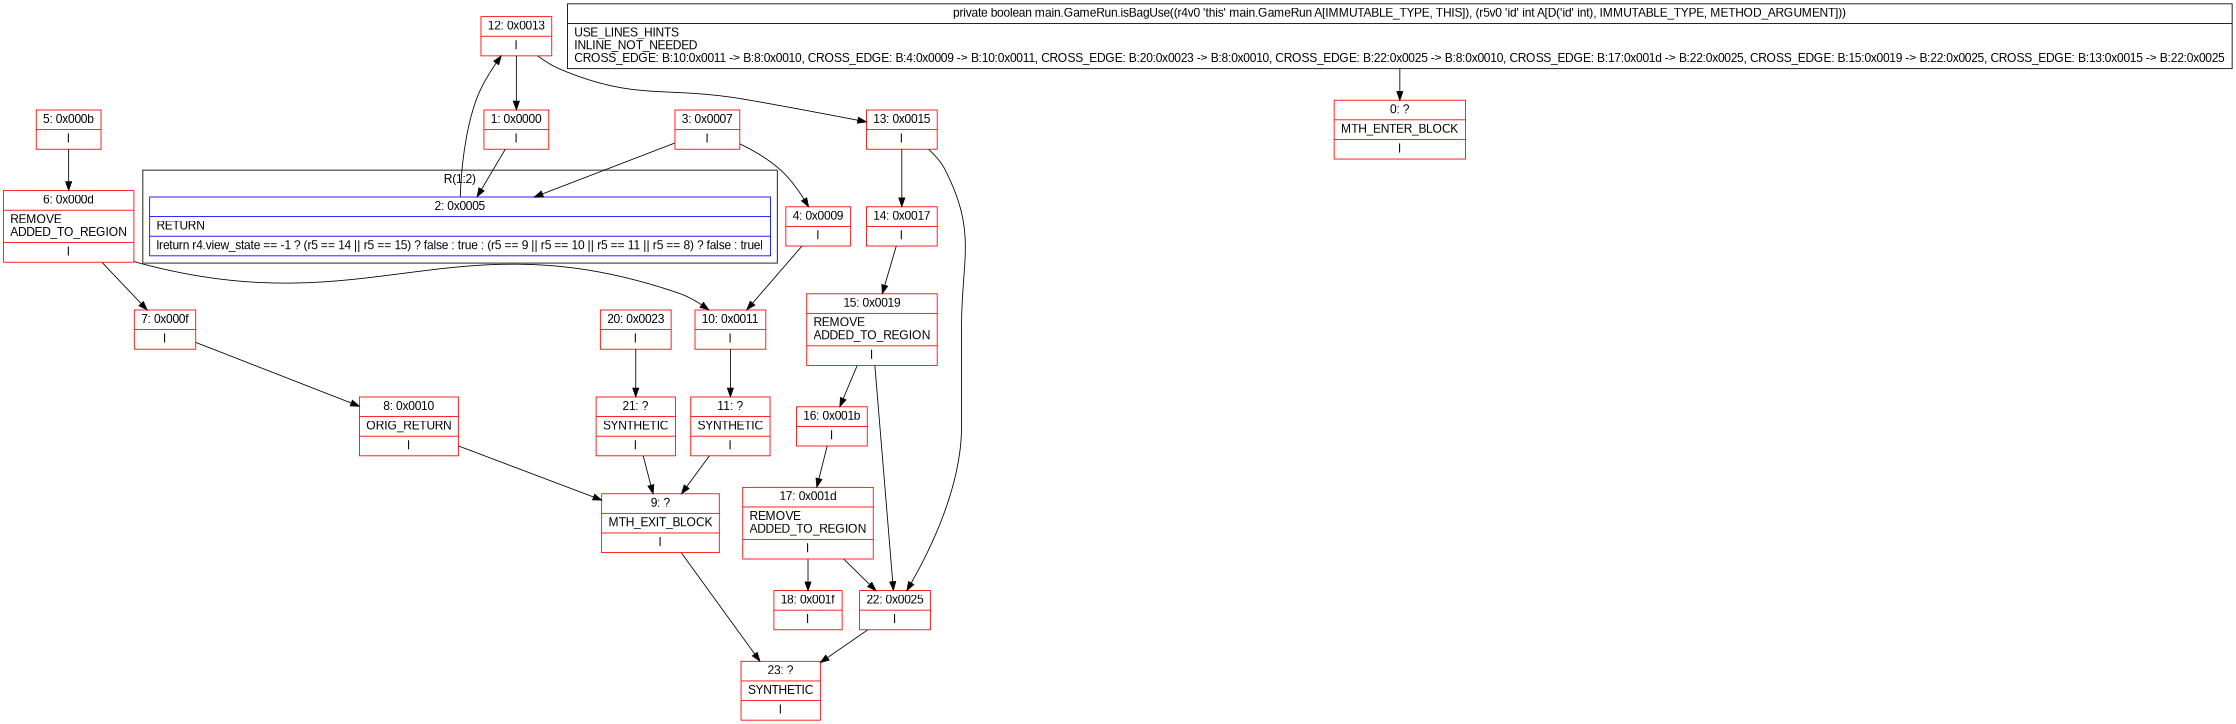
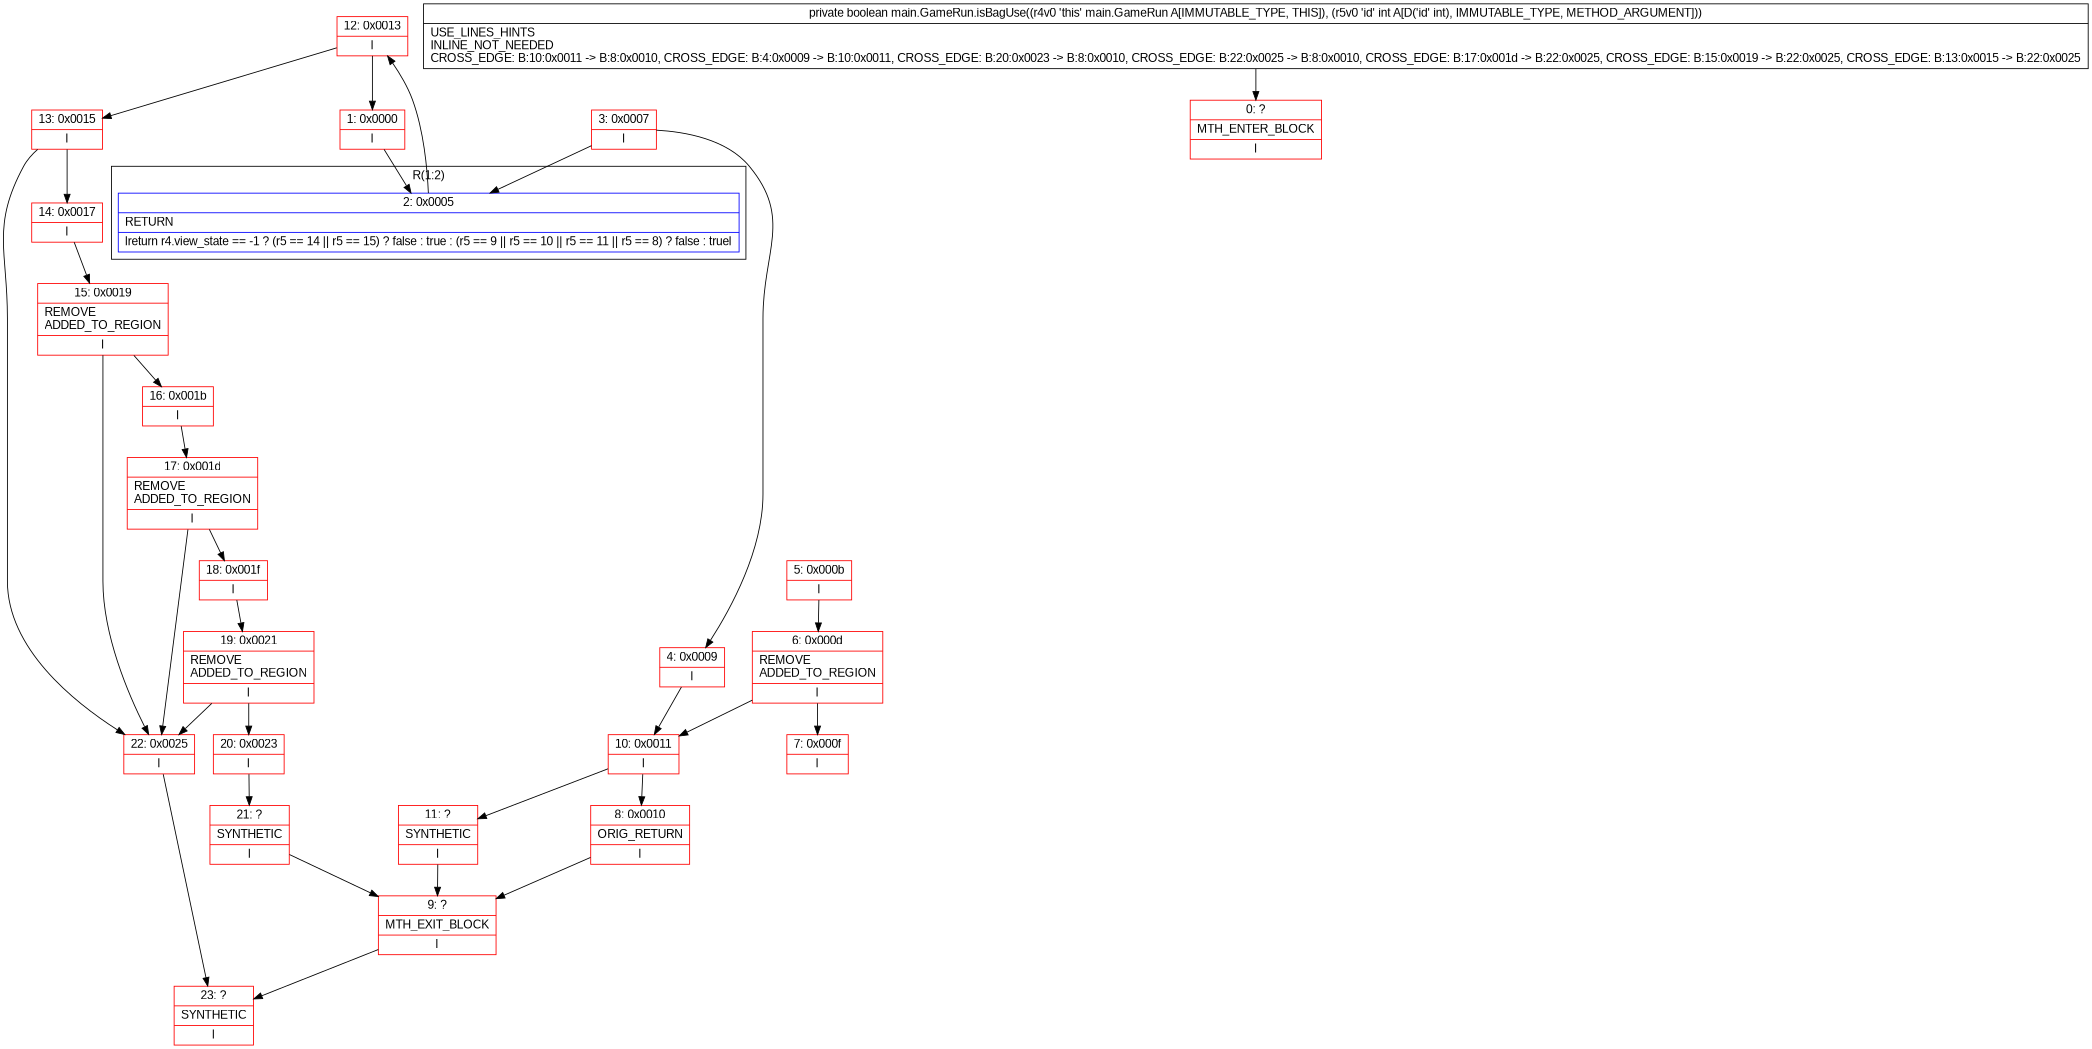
edge "7: 0x000f" -> "8: 0x0010": now "10: 0x0011" -> "8: 0x0010"
node "19: 0x0021": added
